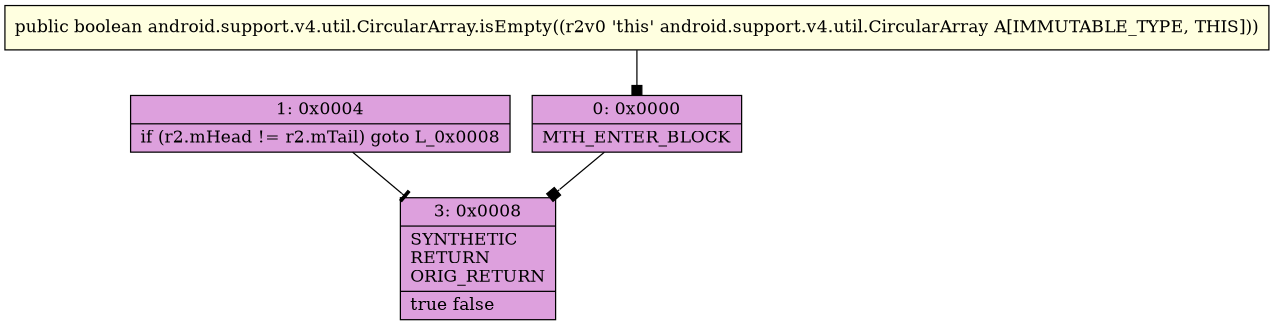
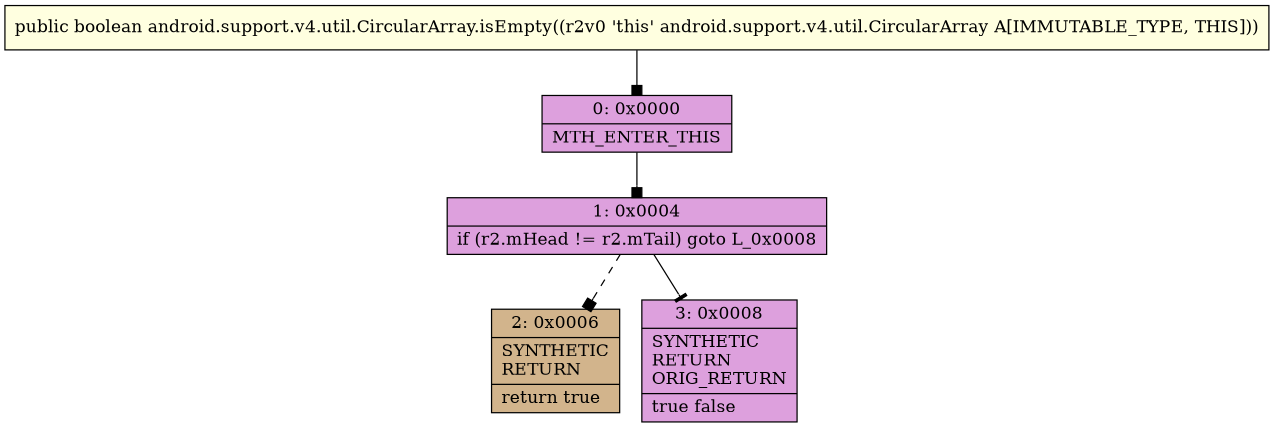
node "0: 0x0000": text "MTH_ENTER_BLOCK" -> "MTH_ENTER_THIS"
edge "0: 0x0000" -> "3: 0x0008": now "0: 0x0000" -> "1: 0x0004"
node "2: 0x0006": added
